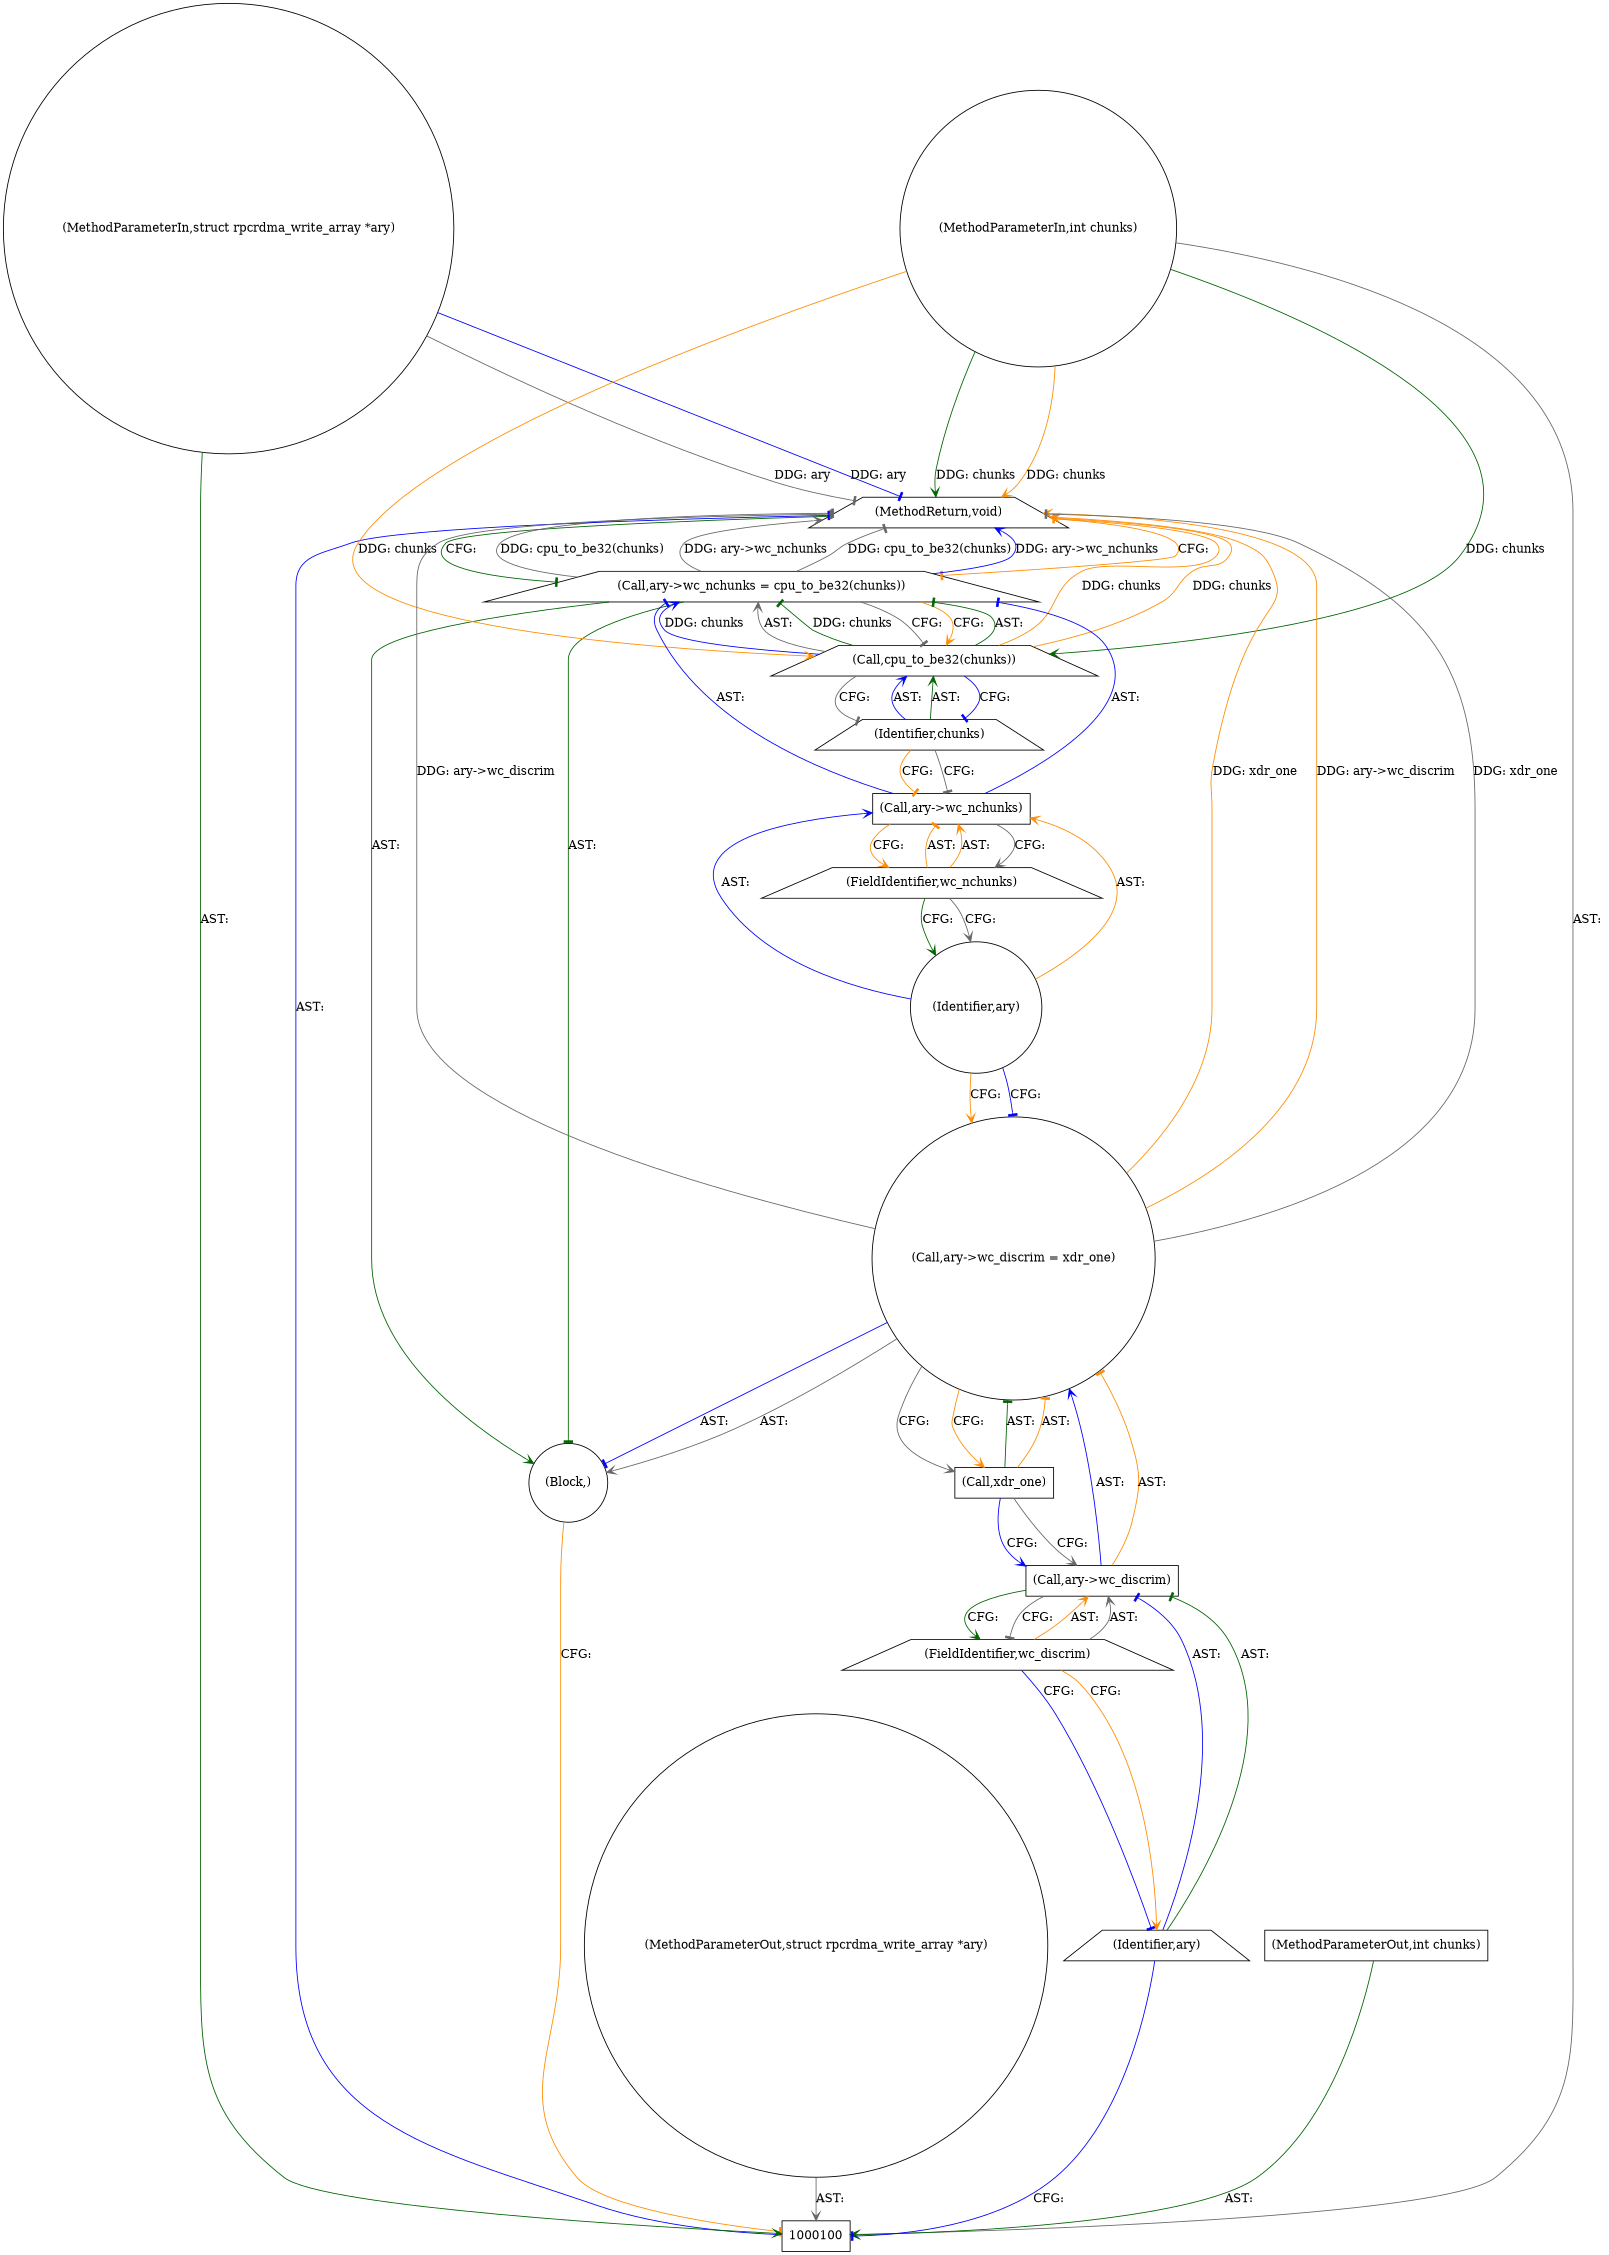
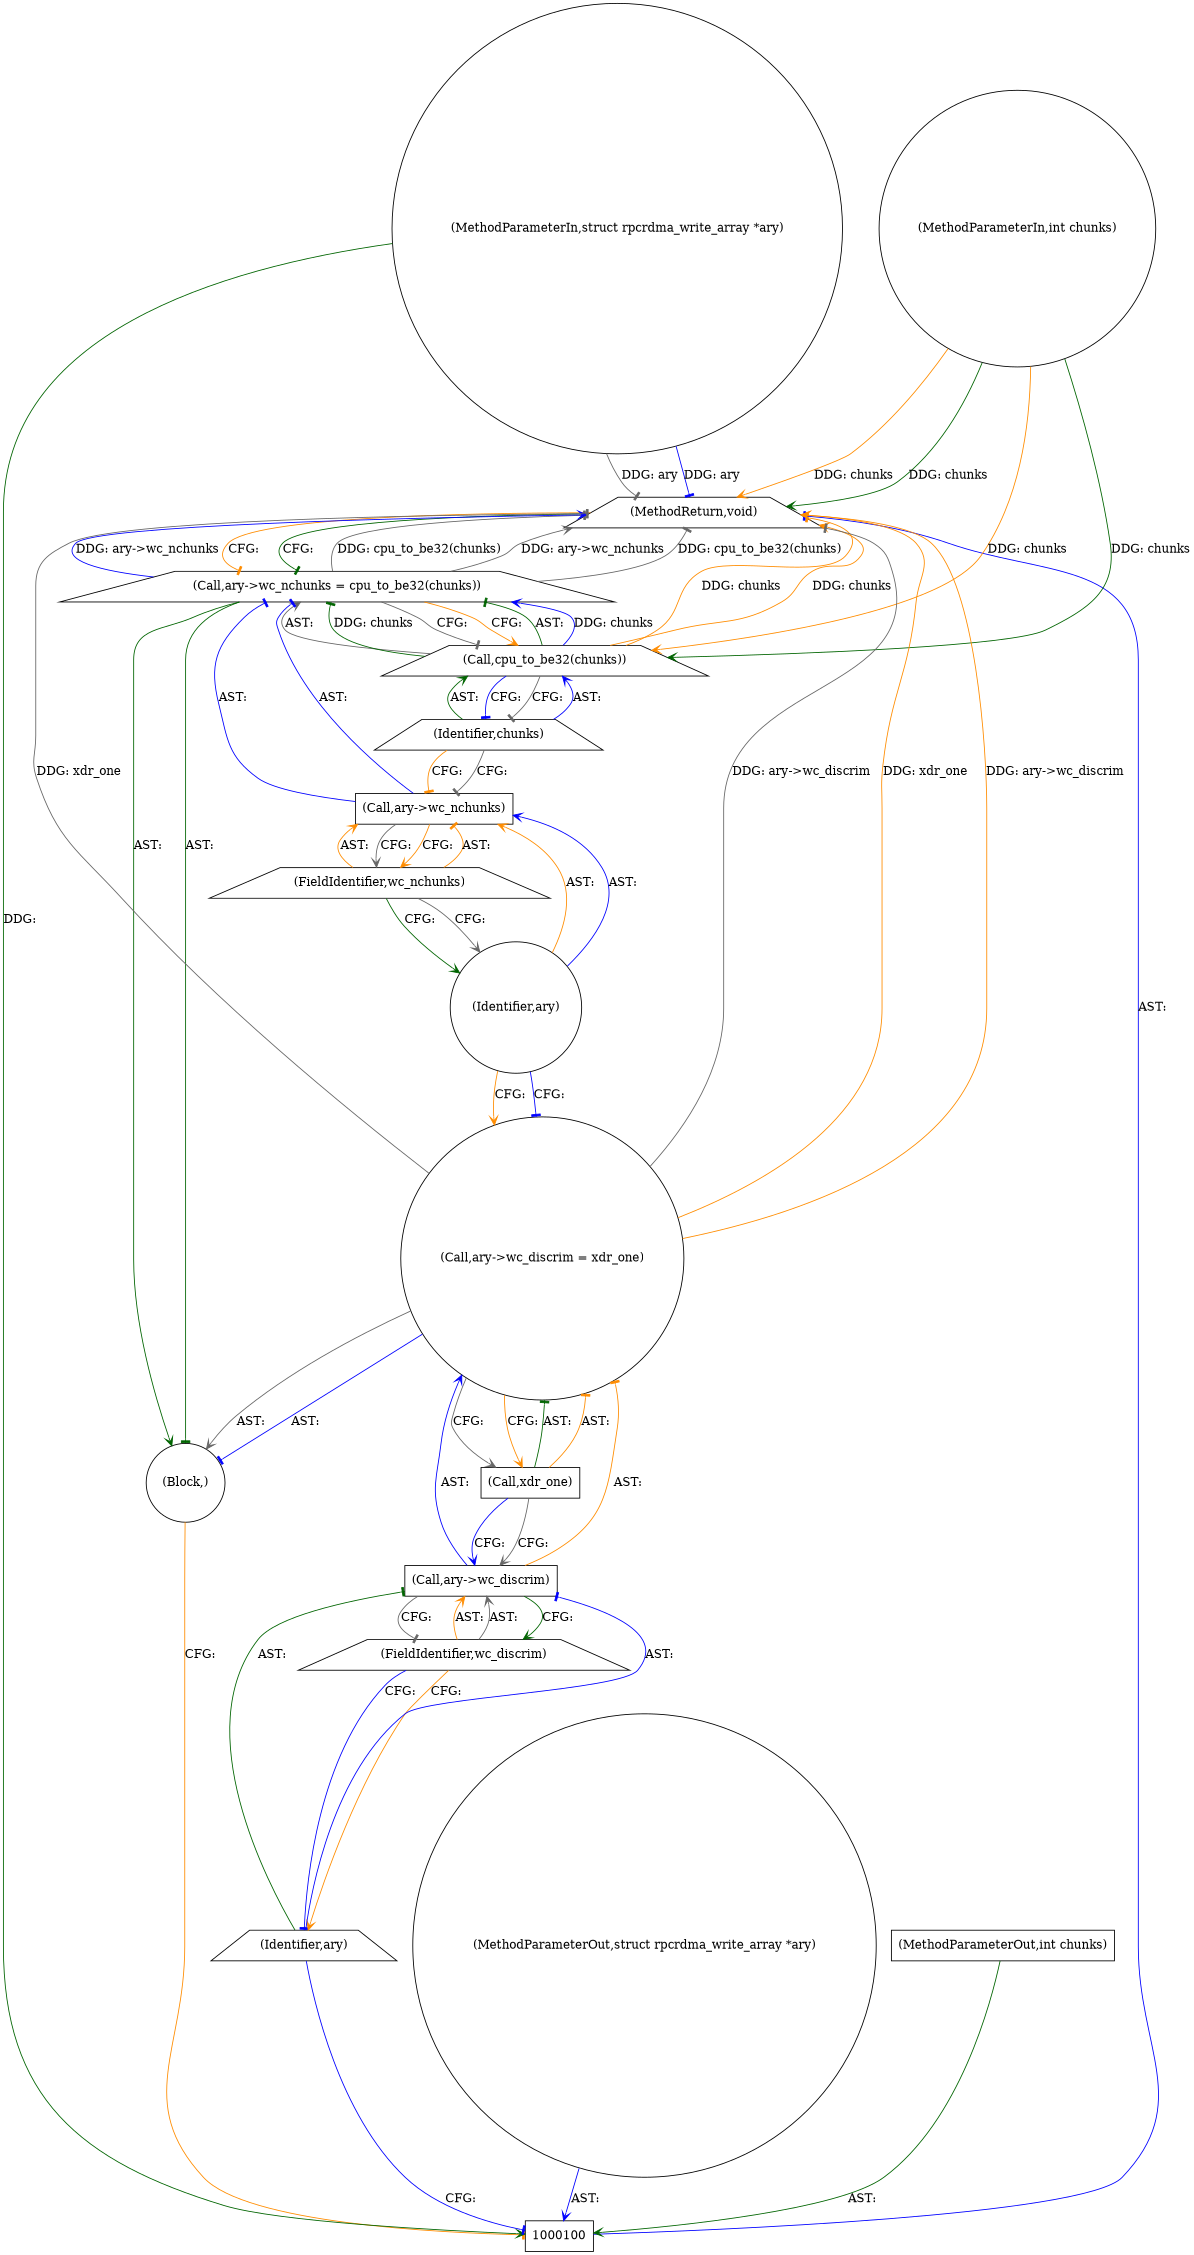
edge "(MethodParameterIn,struct rpcrdma_write_array *ary)" -> "1000100": label "AST: " -> "DDG: "
edge "(MethodParameterIn,int chunks)" -> "1000100": removed, label "AST:"
edge "(MethodParameterOut,struct rpcrdma_write_array *ary)" -> "1000100": color gray40 -> blue
